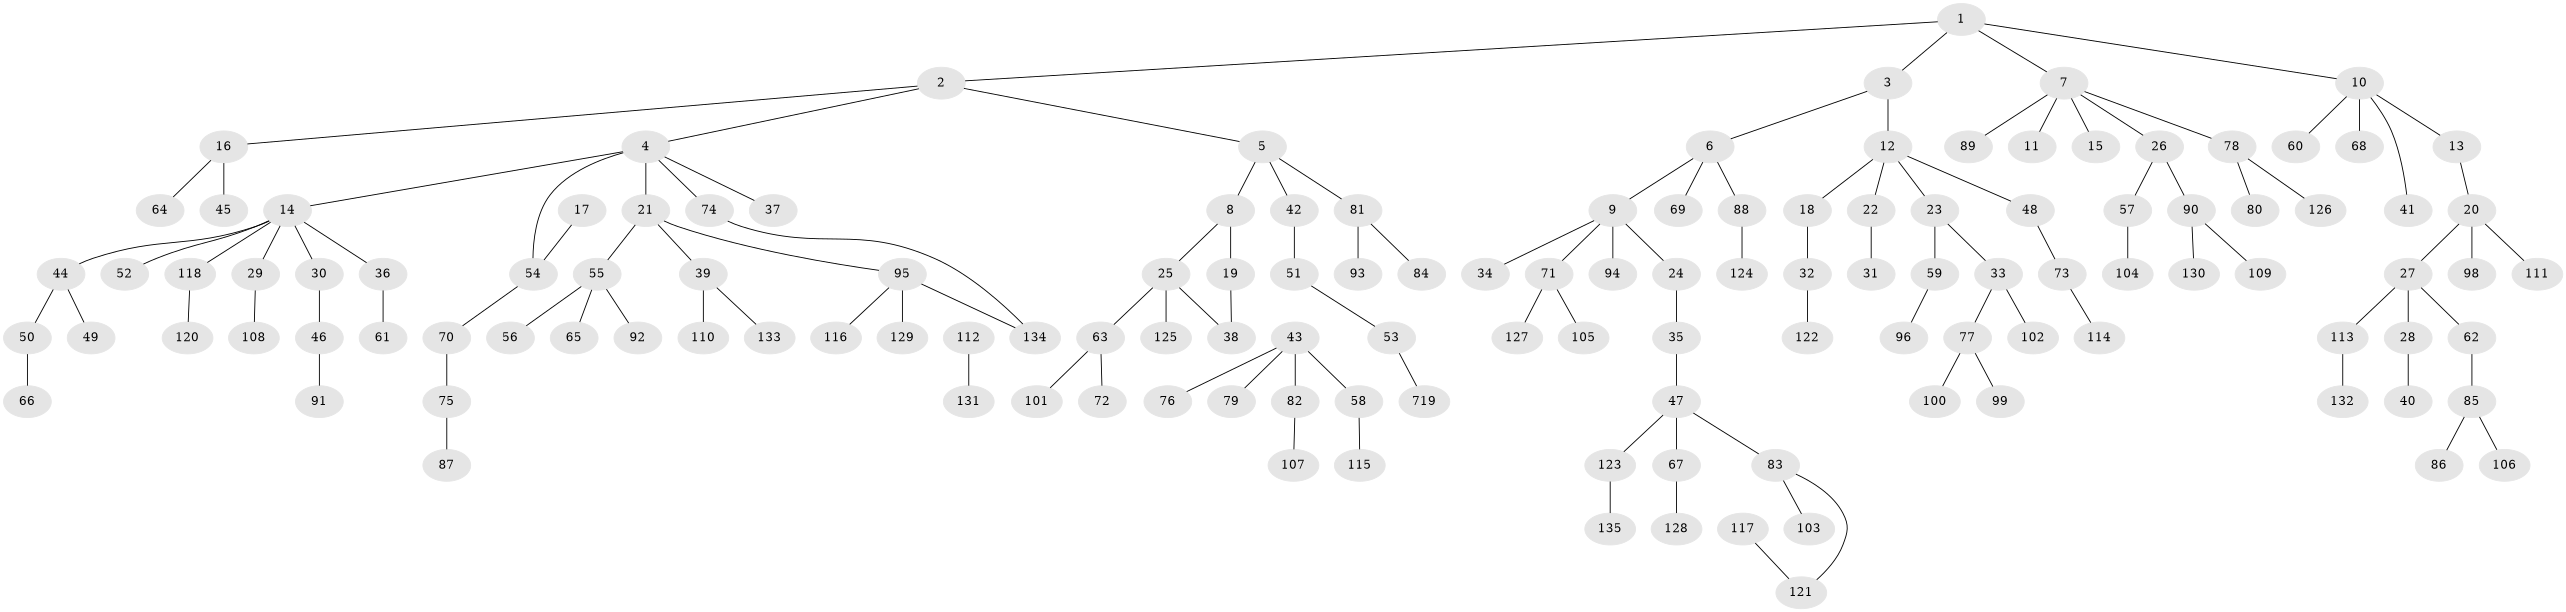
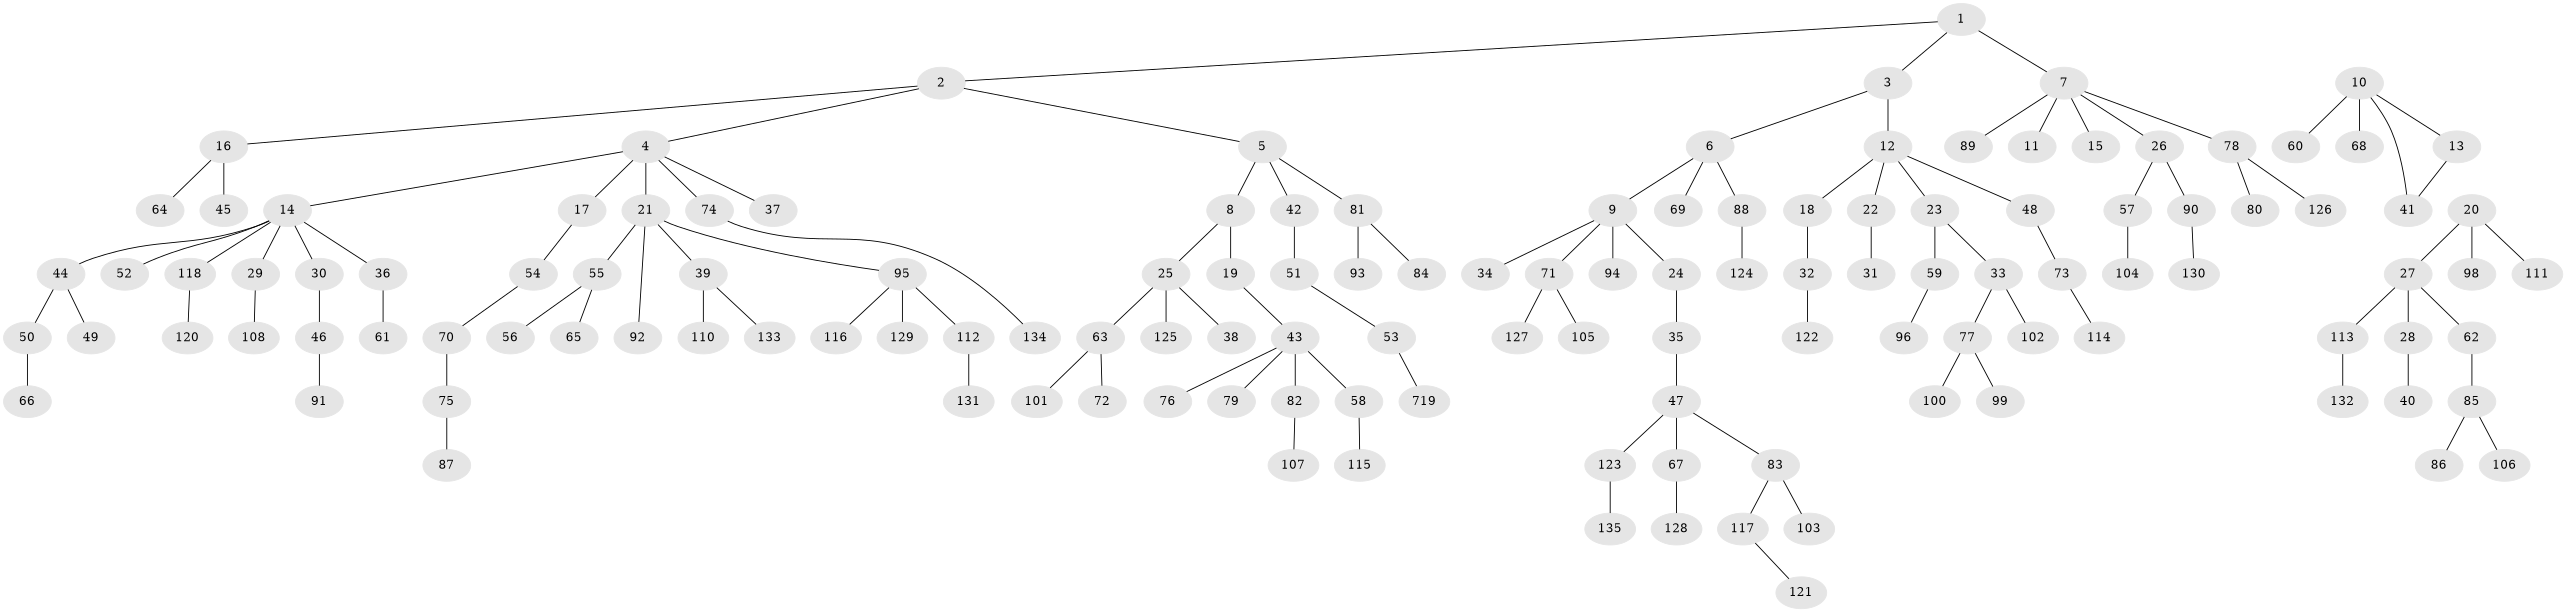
edge "1" -- "10": removed
edge "13" -- "20": now "13" -- "41"
edge "4" -- "54": now "4" -- "17"
node "109": removed
edge "55" -- "92": now "21" -- "92"
edge "95" -- "134": now "95" -- "112"
edge "19" -- "38": now "19" -- "43"
edge "83" -- "121": now "83" -- "117"
